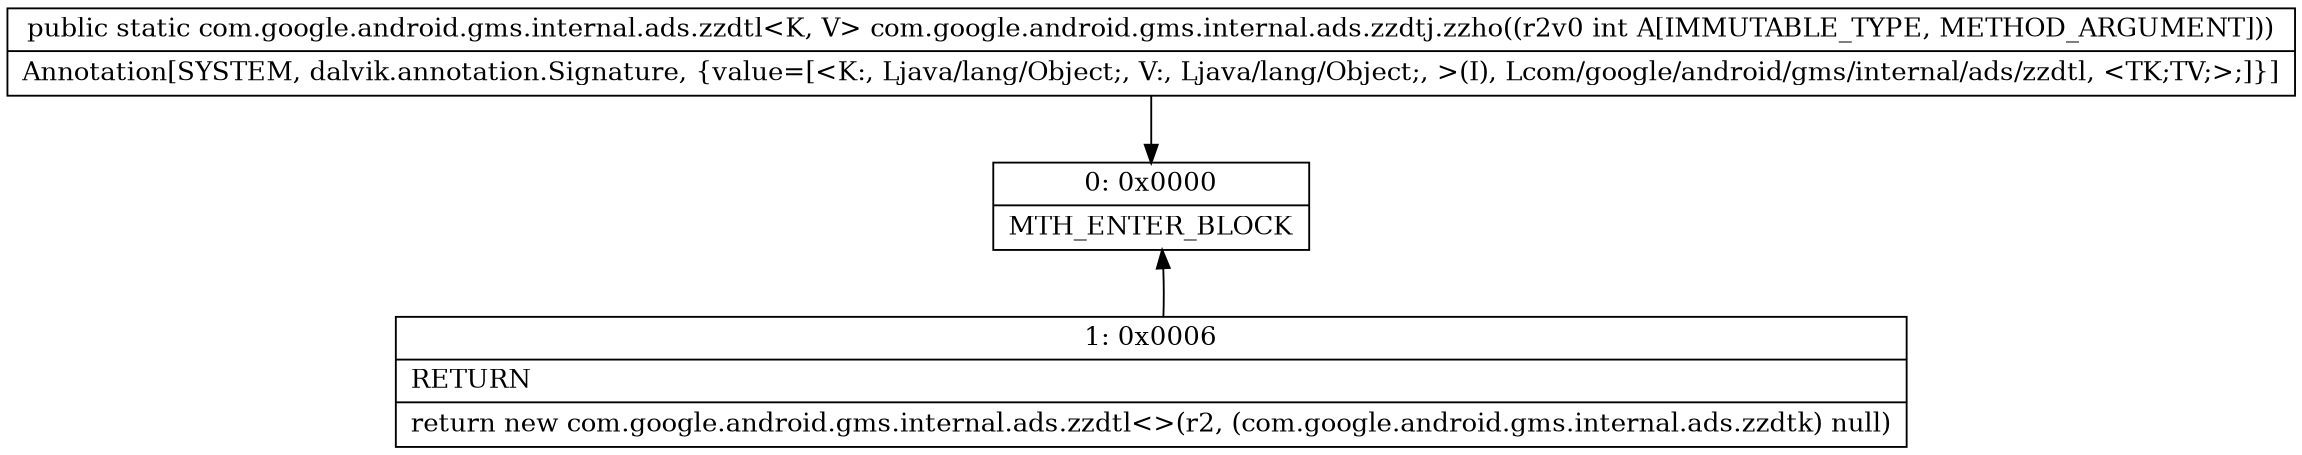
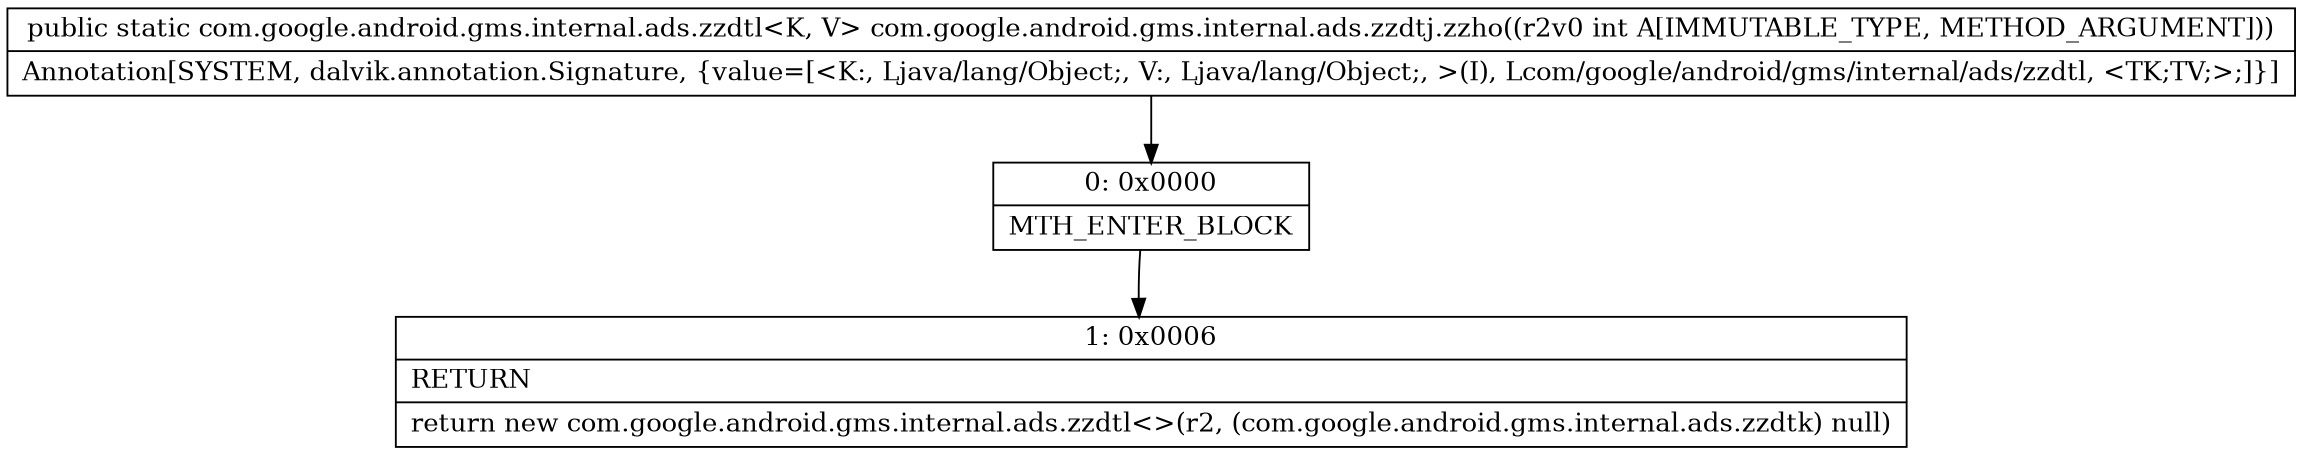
edge "1: 0x0006" -> "0: 0x0000": reversed
